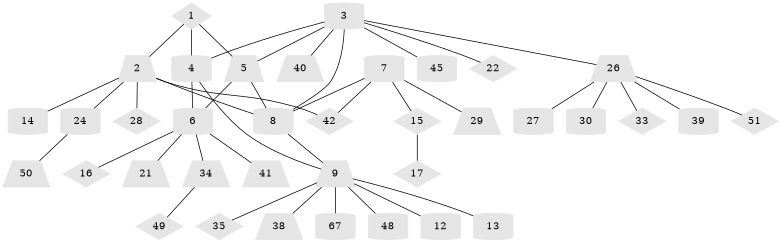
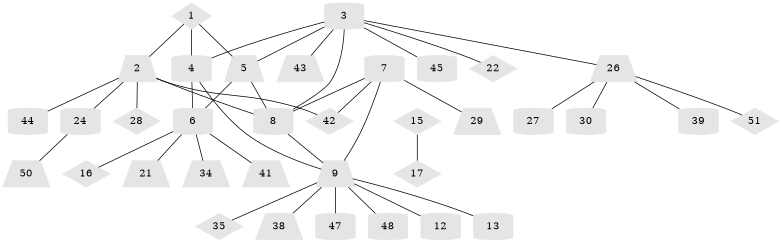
node "40": label "40" -> "43"
edge "7" -- "15": now "7" -- "9"
node "14": label "14" -> "44"
node "33": removed
node "49": removed
node "67": label "67" -> "47"
